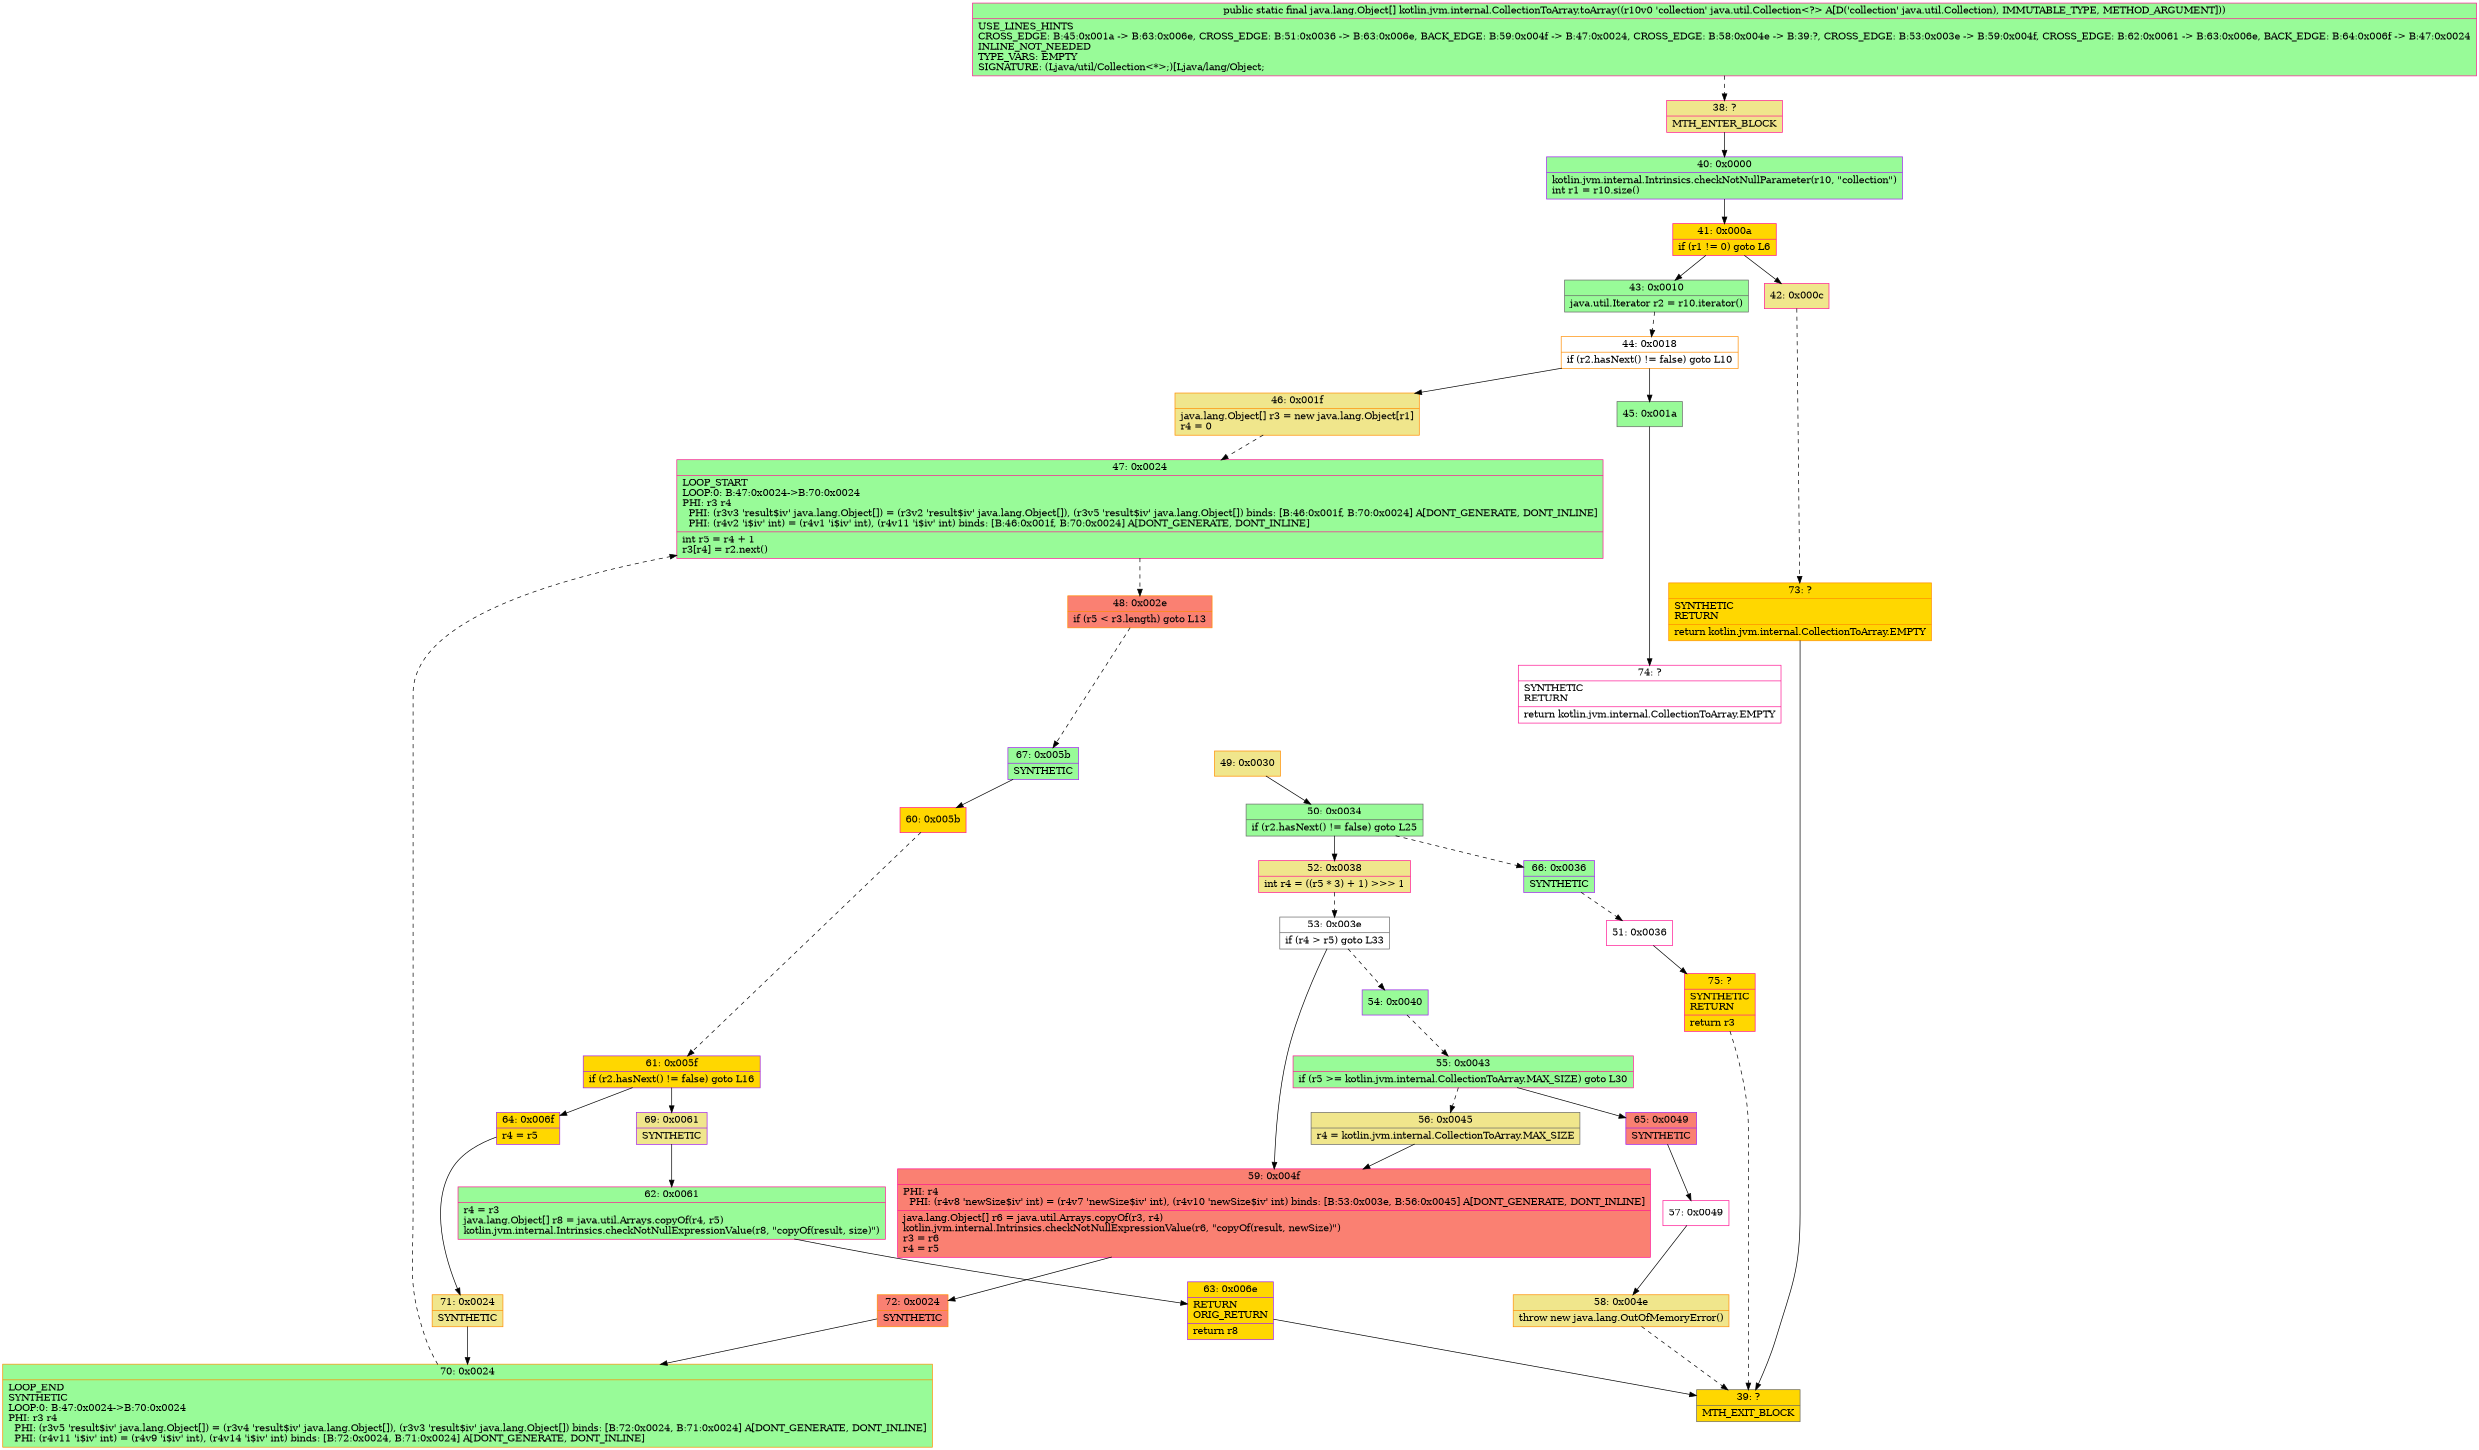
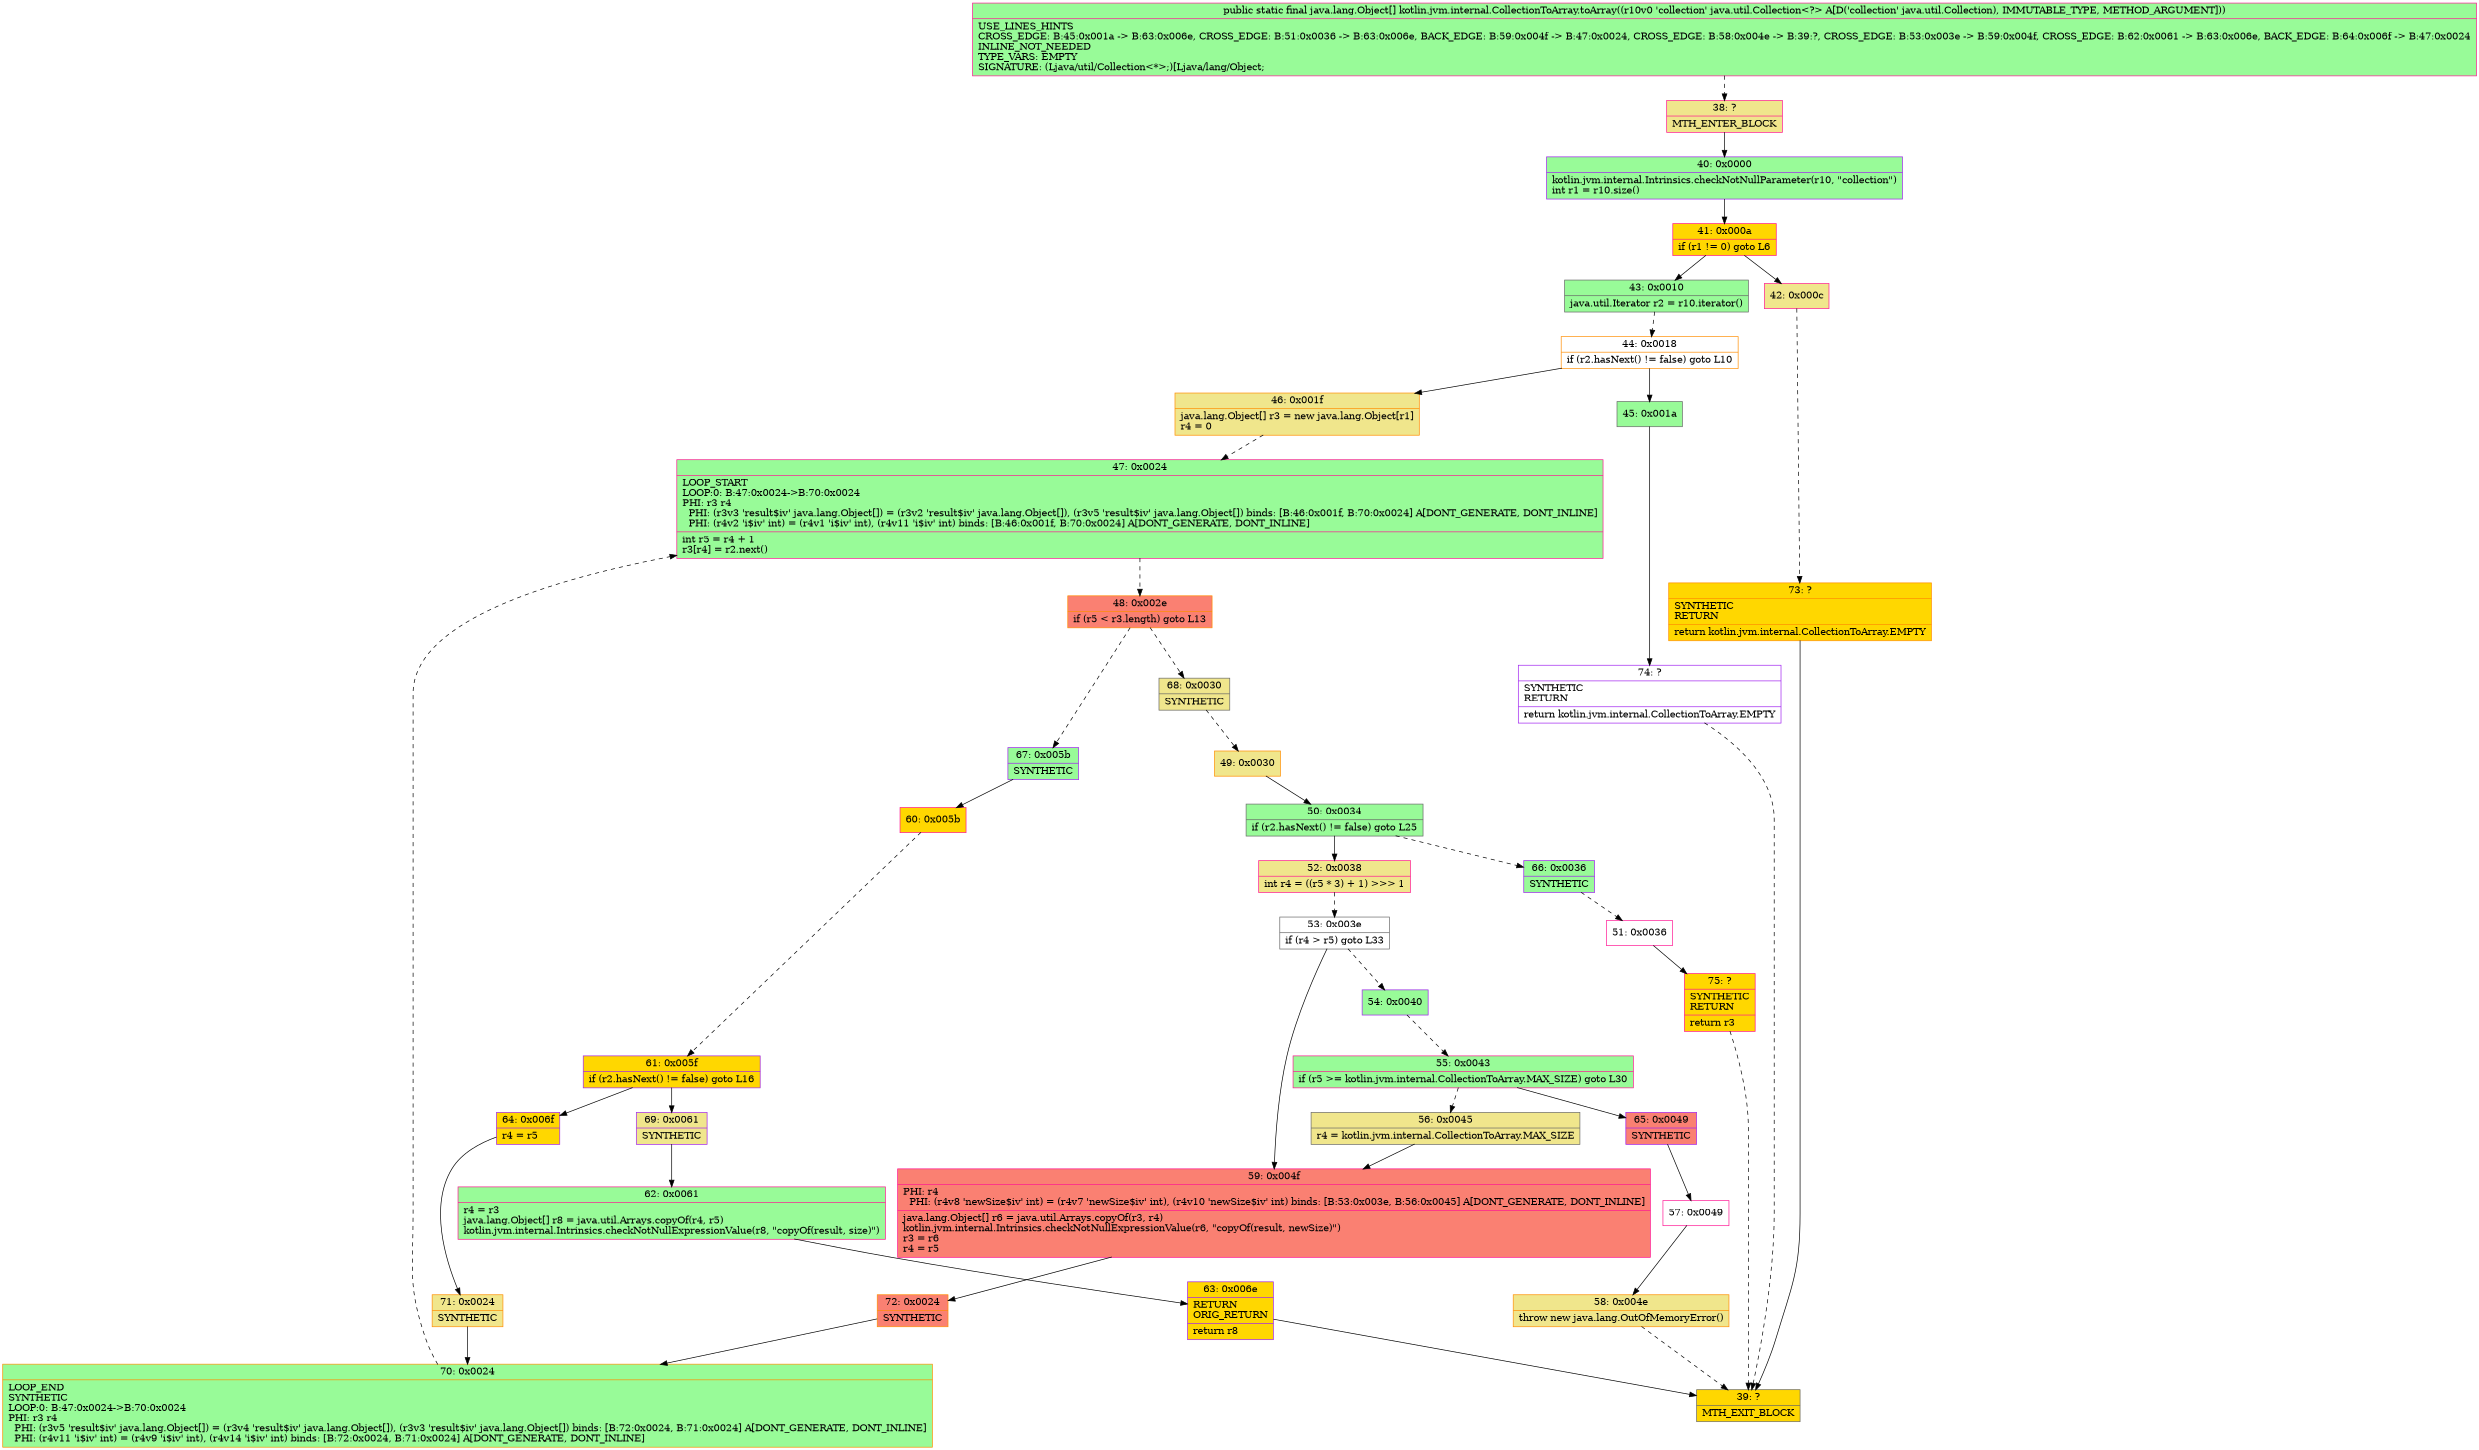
node "68: 0x0030": added
node "74: ?": color deeppink -> purple
edge "74: ?" -> "39: ?": added
